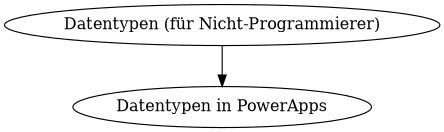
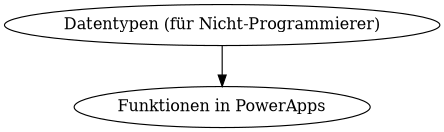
node "Datentypen in PowerApps": label "Datentypen in PowerApps" -> "Funktionen in PowerApps"
